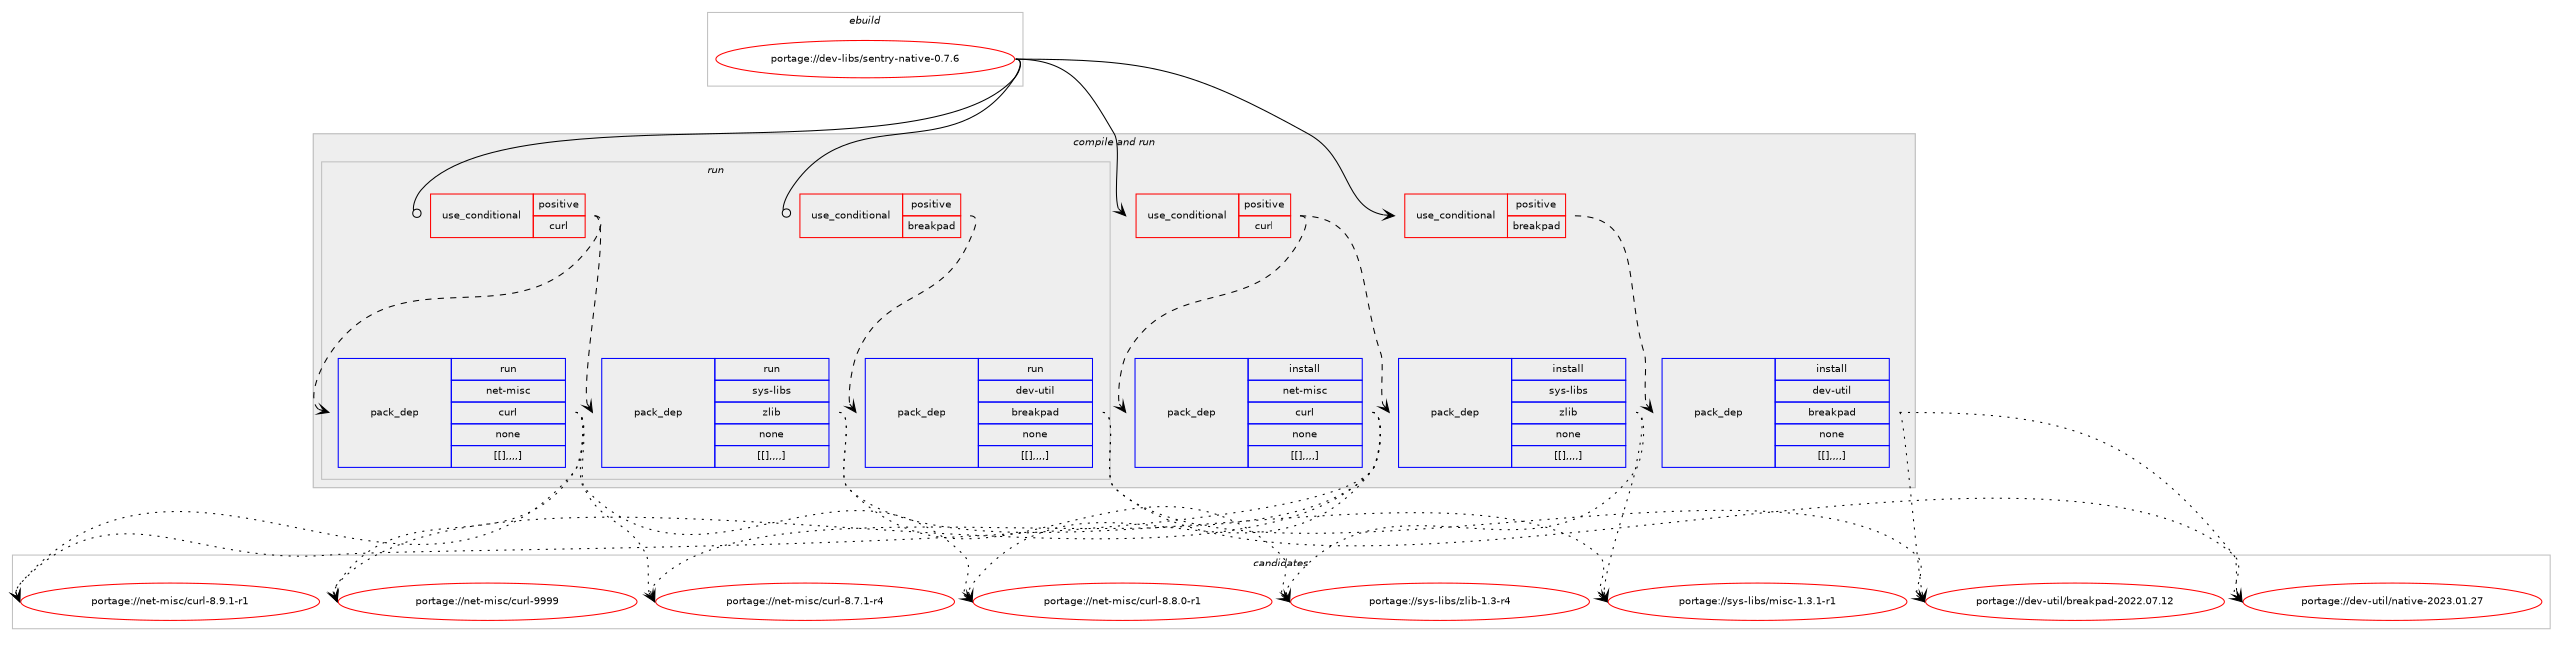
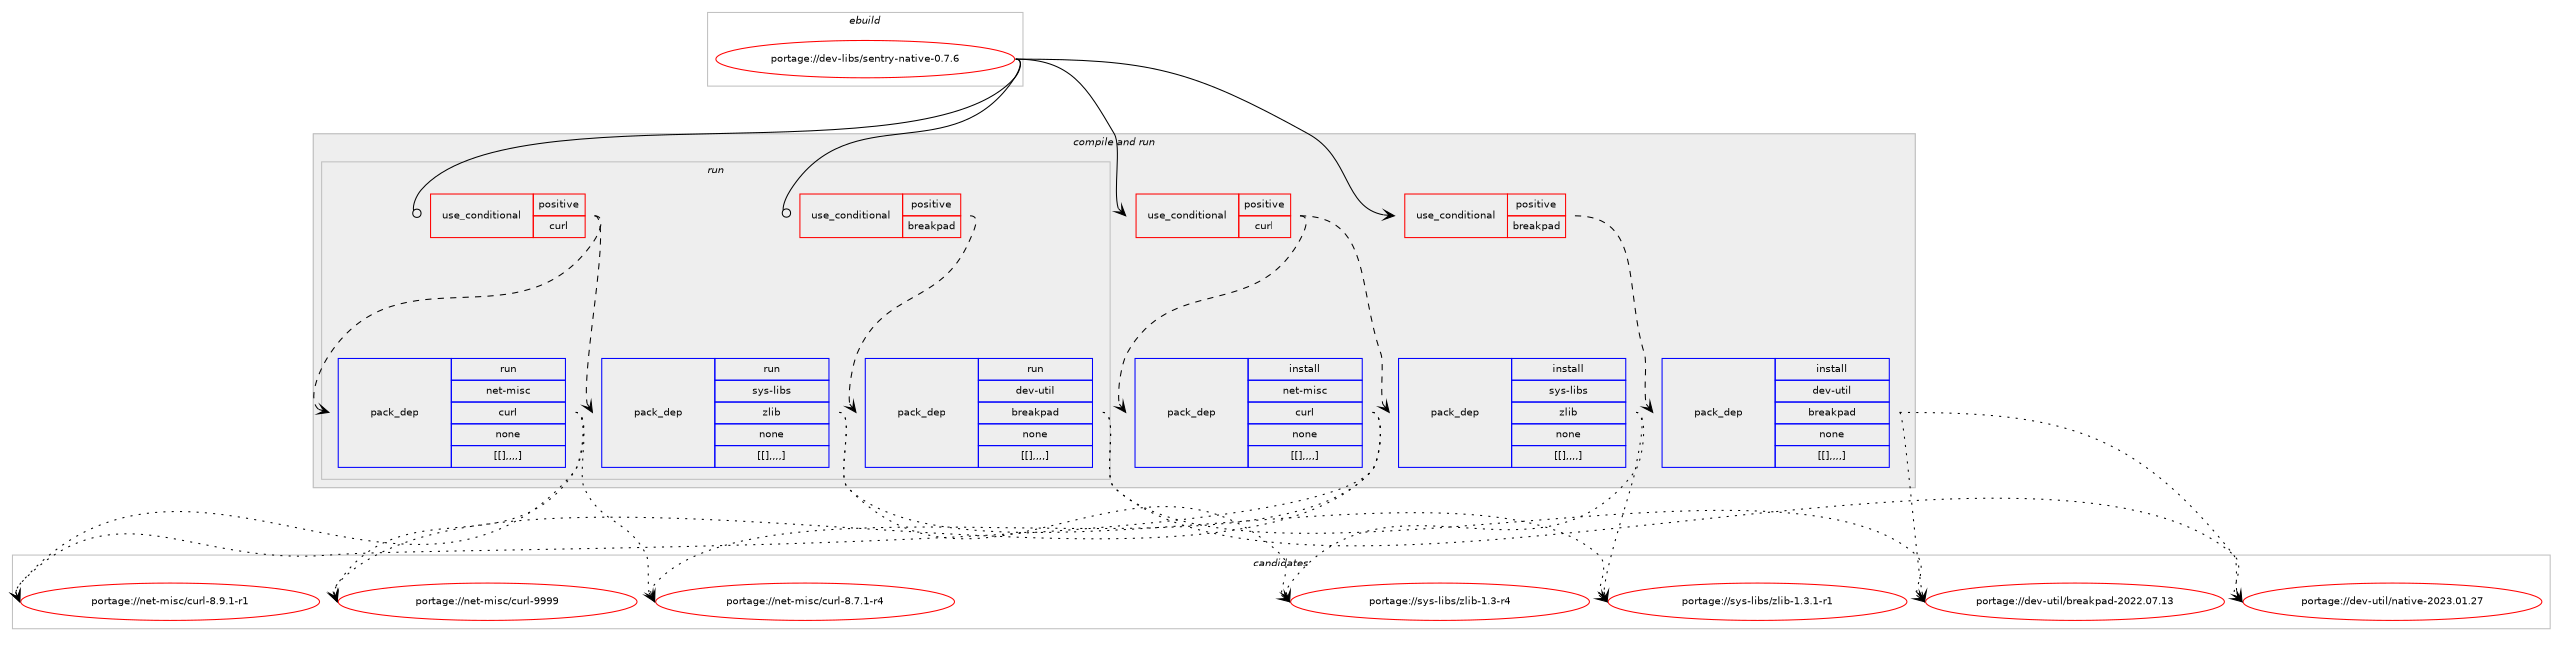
node "portage://net-misc/curl-8.8.0-r1": removed
node "portage://sys-libs/misc-1.3.1-r1": label "portage://sys-libs/misc-1.3.1-r1" -> "portage://sys-libs/zlib-1.3.1-r1"
node "portage://dev-util/breakpad-2022.07.12": label "portage://dev-util/breakpad-2022.07.12" -> "portage://dev-util/breakpad-2022.07.13"
